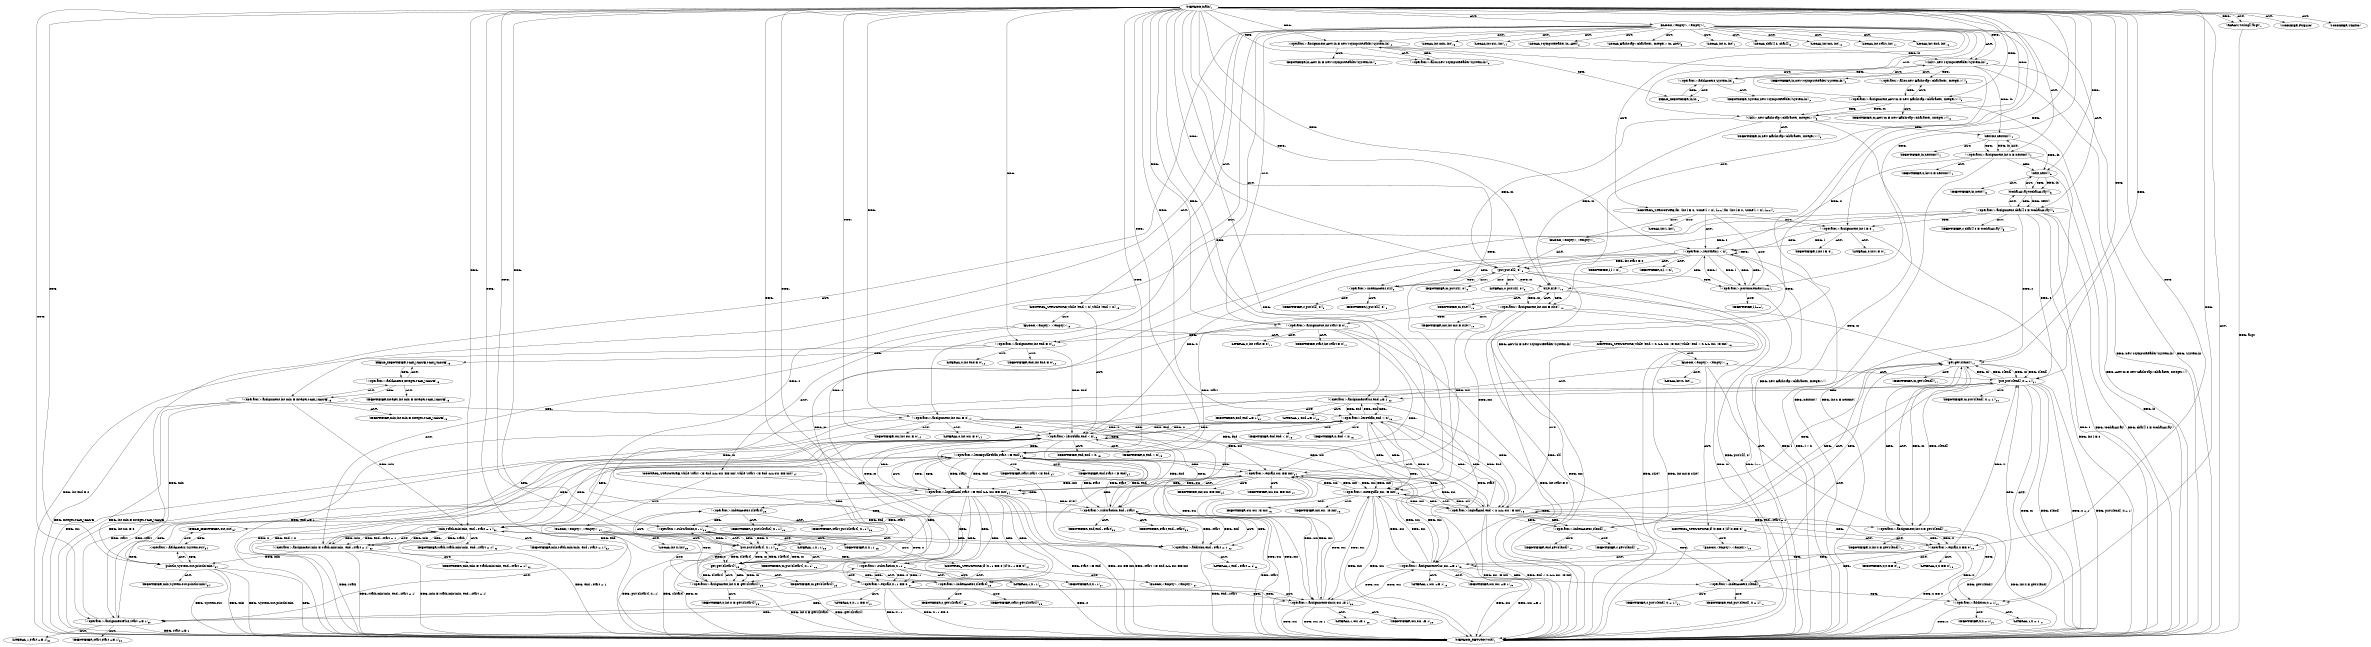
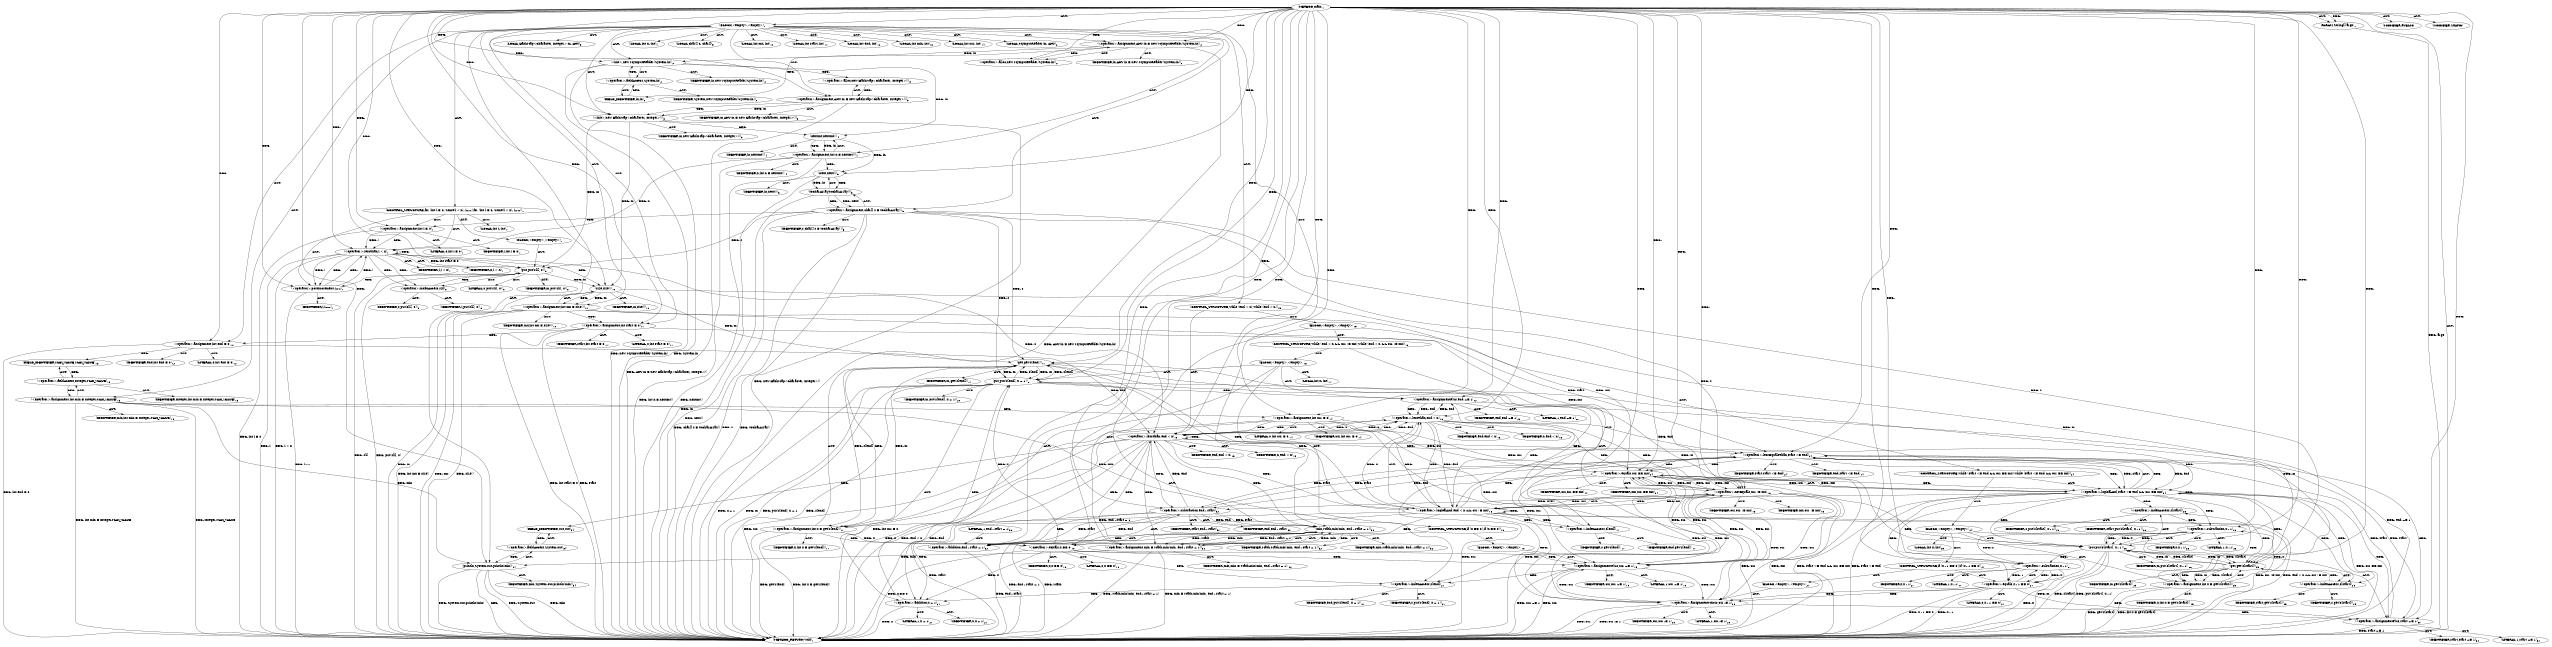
edge "(toCharArray,toCharArray())" -> "(METHOD_RETURN,void)": added, label "DDG: next()"
edge "(<operator>.assignment,int start = 0)" -> "(<operator>.subtraction,end - start)": now "(METHOD,main)" -> "(<operator>.subtraction,end - start)"
edge "(<operator>.addition,end - start + 1)" -> "(LITERAL,1,end - start + 1)": reversed
